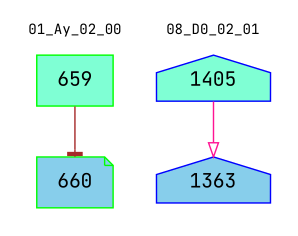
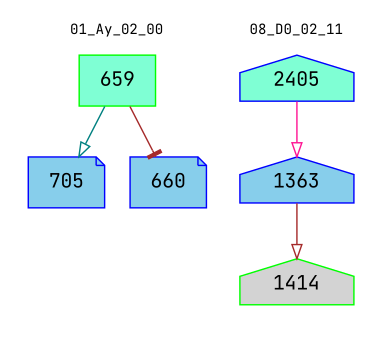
cluster "08_D0_02_01": label "08_D0_02_01" -> "08_D0_02_11"
node "1405": label "1405" -> "2405"
node "705": added
node "660": color green -> blue
node "1414": added
